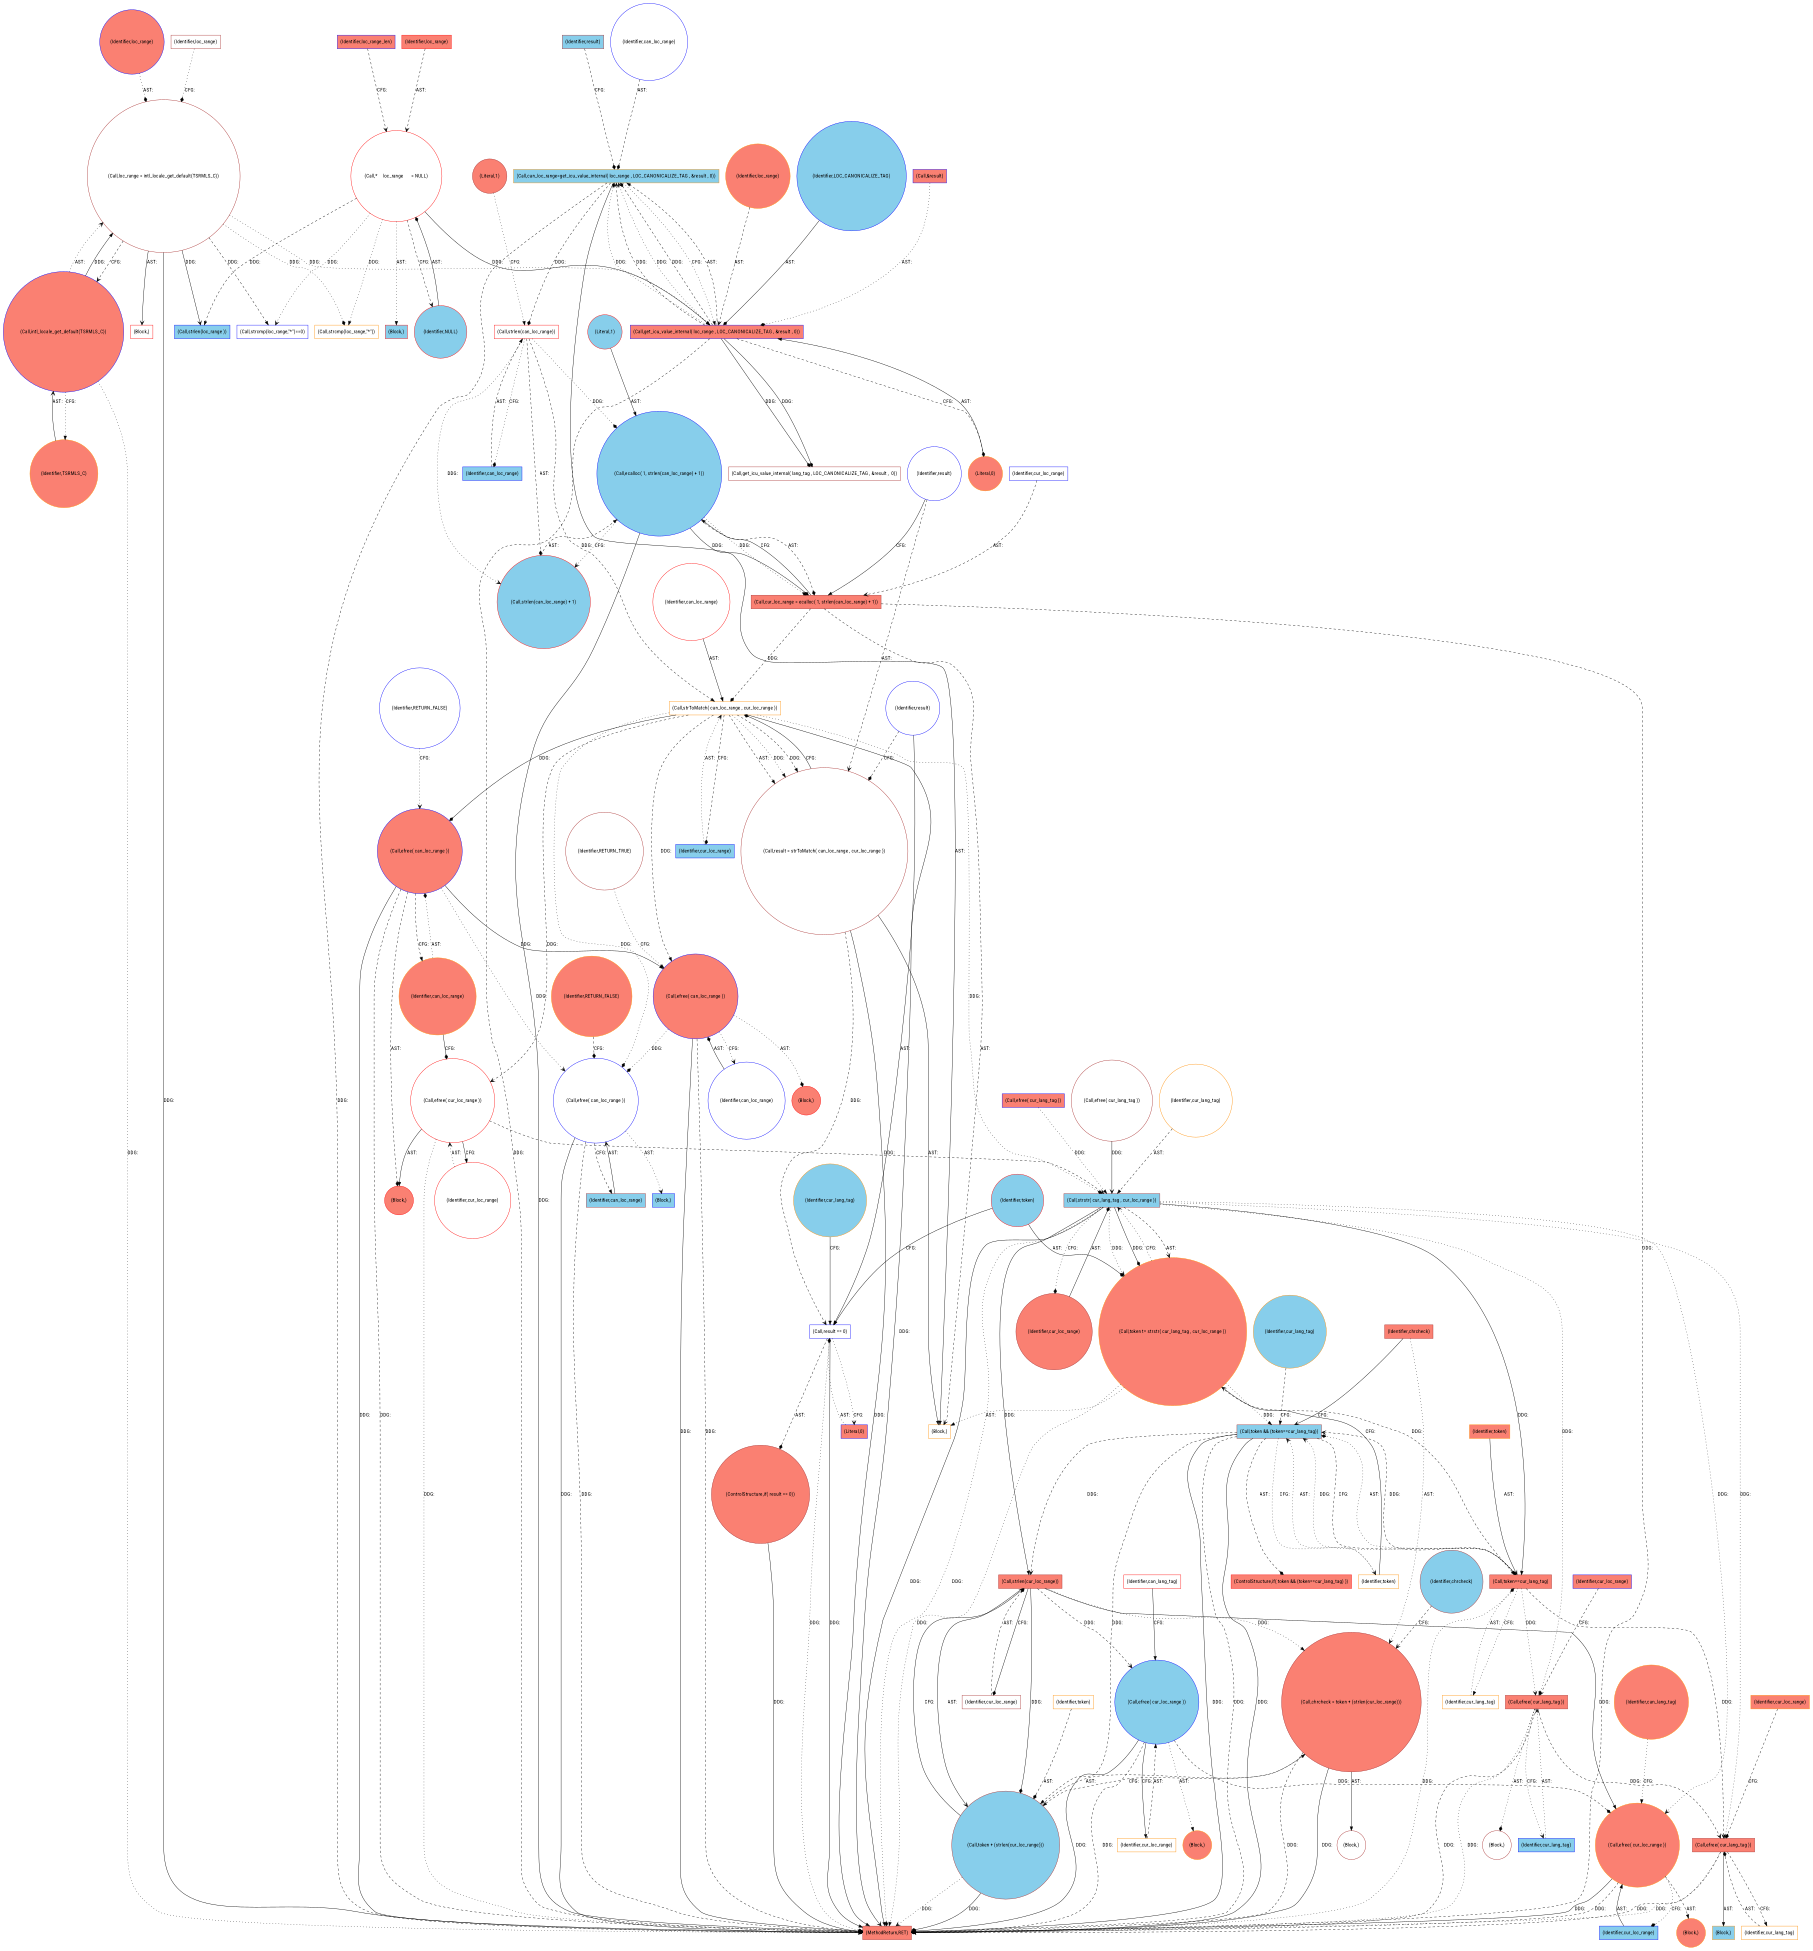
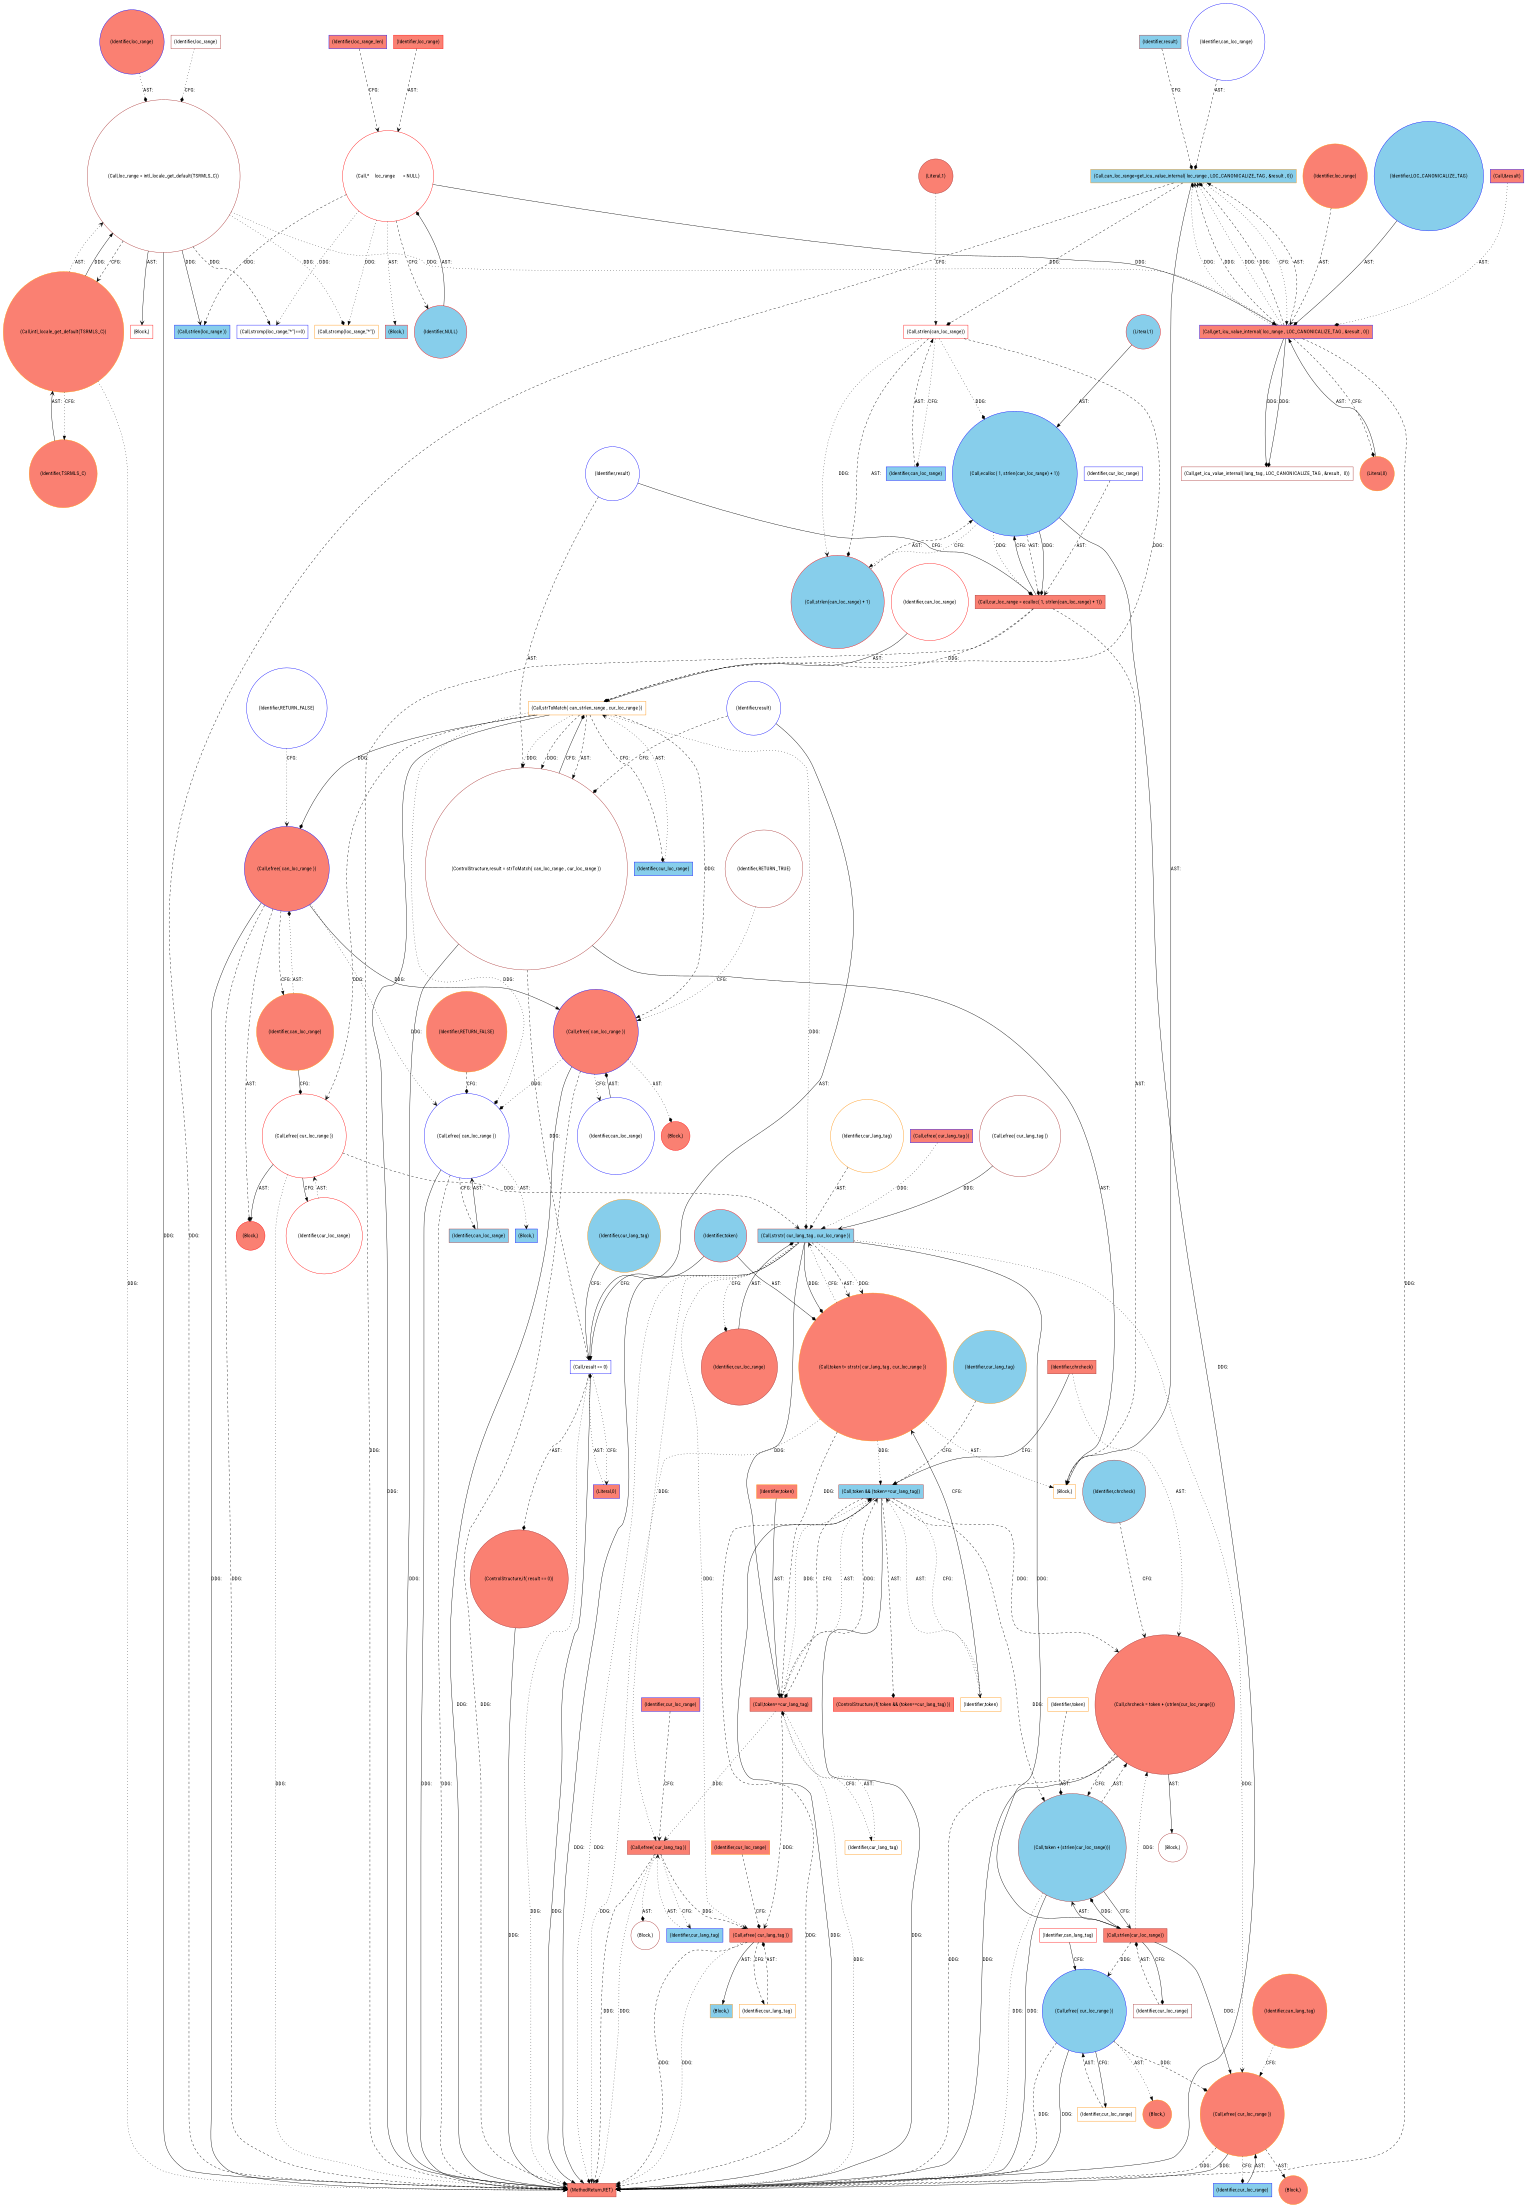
node "(Call,intl_locale_get_default(TSRMLS_C))": color blue -> darkorange
edge "(Call,ecalloc( 1, strlen(can_loc_range) + 1))" -> "(Call,strlen(can_loc_range) + 1)": arrowhead vee -> normal
node "(Call,strToMatch( can_loc_range , cur_loc_range ))": label "(Call,strToMatch( can_loc_range , cur_loc_range ))" -> "(Call,strToMatch( can_strlen_range , cur_loc_range ))"
node "(Call,result = strToMatch( can_loc_range , cur_loc_range ))": label "(Call,result = strToMatch( can_loc_range , cur_loc_range ))" -> "(ControlStructure,result = strToMatch( can_loc_range , cur_loc_range ))"
edge "(Call,token && (token==cur_lang_tag))" -> "(Call,strlen(cur_loc_range))": now "(Call,token && (token==cur_lang_tag))" -> "(Call,chrcheck = token + (strlen(cur_loc_range)))"
